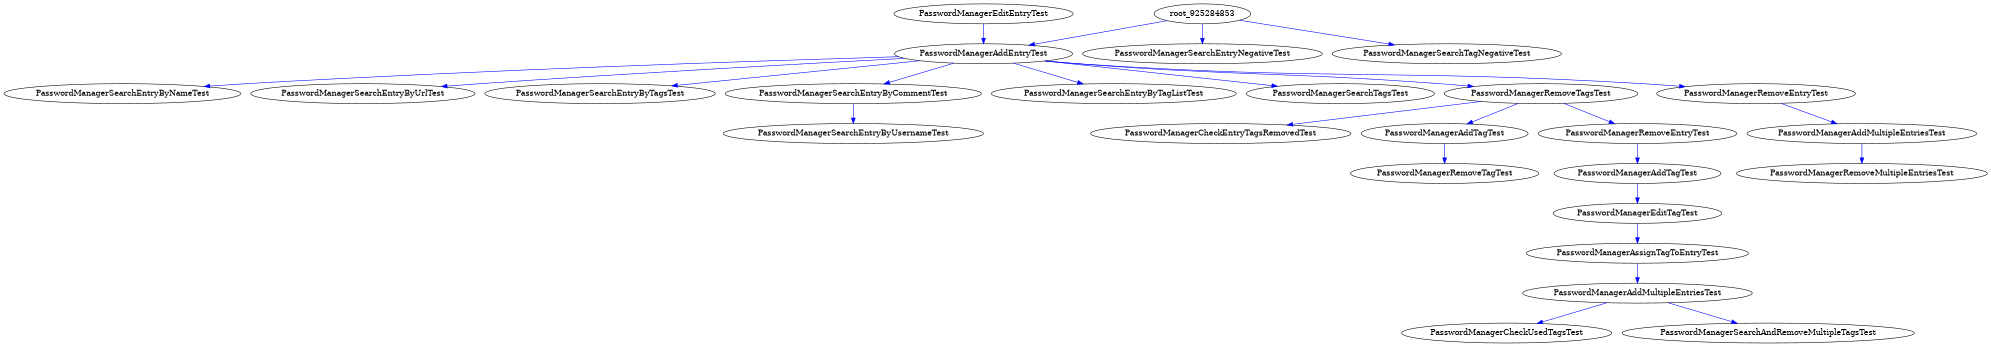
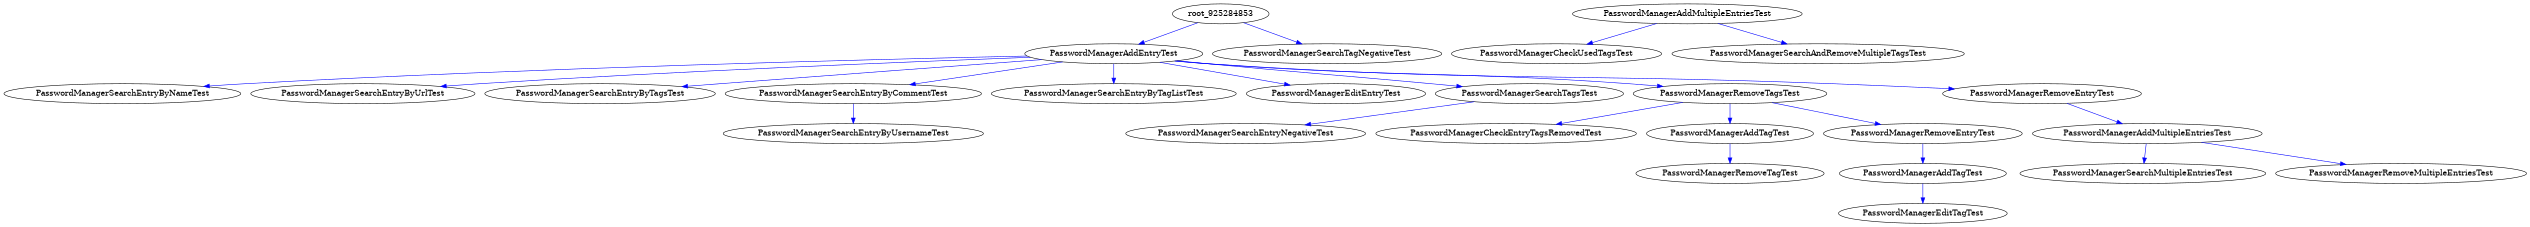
edge "PasswordManagerEditEntryTest" -> "PasswordManagerAddEntryTest": reversed
edge "root_925284853" -> "PasswordManagerSearchEntryNegativeTest": now "PasswordManagerSearchTagsTest" -> "PasswordManagerSearchEntryNegativeTest"
node "PasswordManagerSearchMultipleEntriesTest": added
node "PasswordManagerAssignTagToEntryTest": removed
